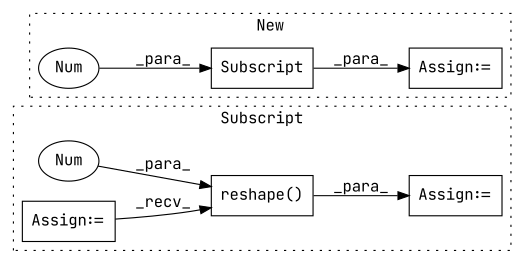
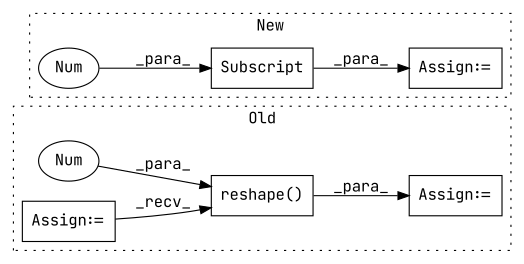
cluster "Subscript": label "Subscript" -> "Old"
